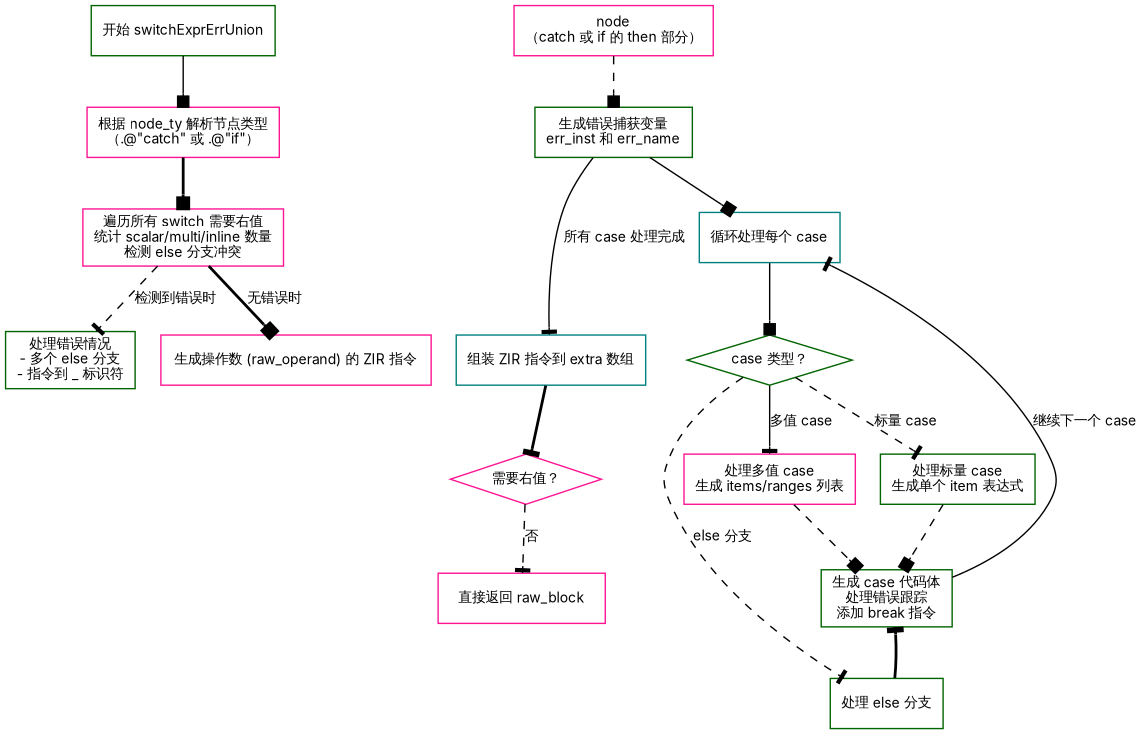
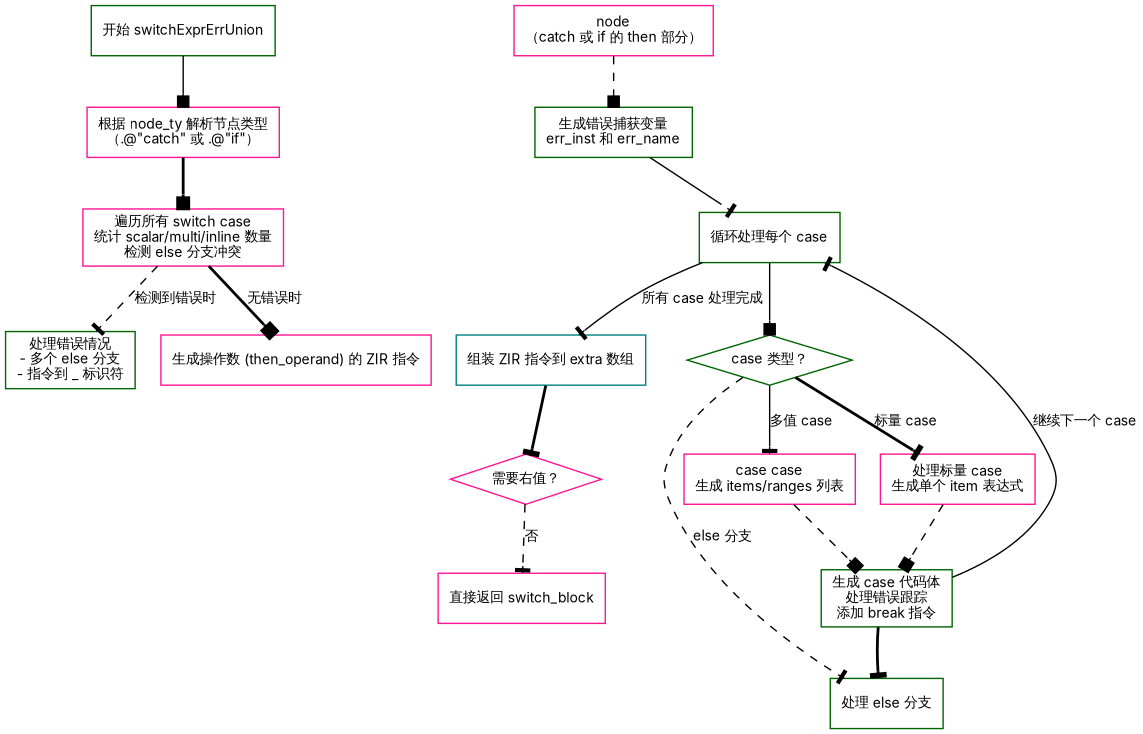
edge "生成错误捕获变量 err_inst 和 err_name" -> "循环处理每个 case": arrowhead box -> tee
node "遍历所有 switch 需要右值 统计 scalar/multi/inline 数量 检测 else 分支冲突": label "遍历所有 switch 需要右值 统计 scalar/multi/inline 数量 检测 else 分支冲突" -> "遍历所有 switch case 统计 scalar/multi/inline 数量 检测 else 分支冲突"
edge "生成错误捕获变量 err_inst 和 err_name" -> "组装 ZIR 指令到 extra 数组": now "循环处理每个 case" -> "组装 ZIR 指令到 extra 数组"
node "循环处理每个 case": color teal -> darkgreen
node "生成操作数 (raw_operand) 的 ZIR 指令": label "生成操作数 (raw_operand) 的 ZIR 指令" -> "生成操作数 (then_operand) 的 ZIR 指令"
edge "case 类型？" -> "处理标量 case 生成单个 item 表达式": style dashed -> bold
node "处理多值 case 生成 items/ranges 列表": label "处理多值 case 生成 items/ranges 列表" -> "case case 生成 items/ranges 列表"
node "处理标量 case 生成单个 item 表达式": color darkgreen -> deeppink
node "直接返回 raw_block": label "直接返回 raw_block" -> "直接返回 switch_block"
edge "处理 else 分支" -> "生成 case 代码体 处理错误跟踪 添加 break 指令": reversed
